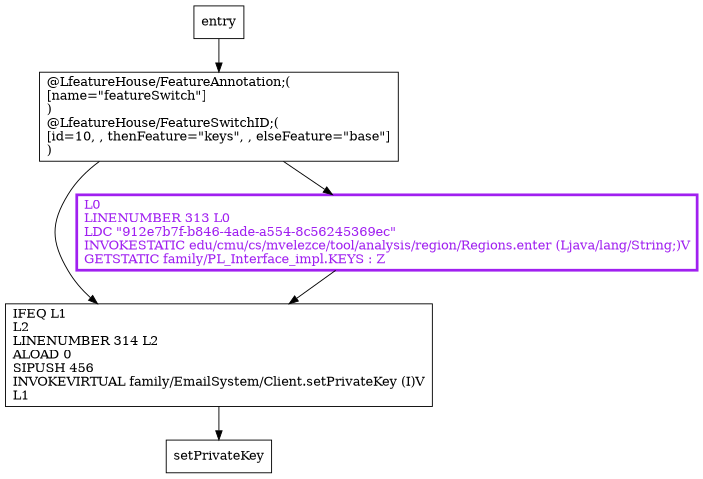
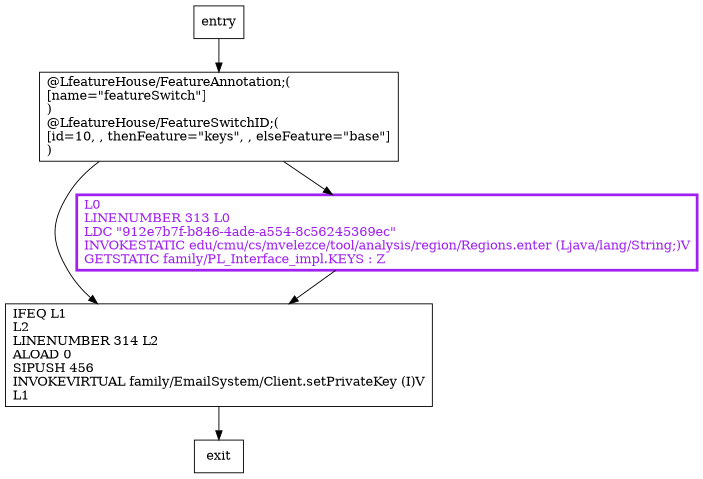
node "setPrivateKey": label "setPrivateKey" -> "exit"
